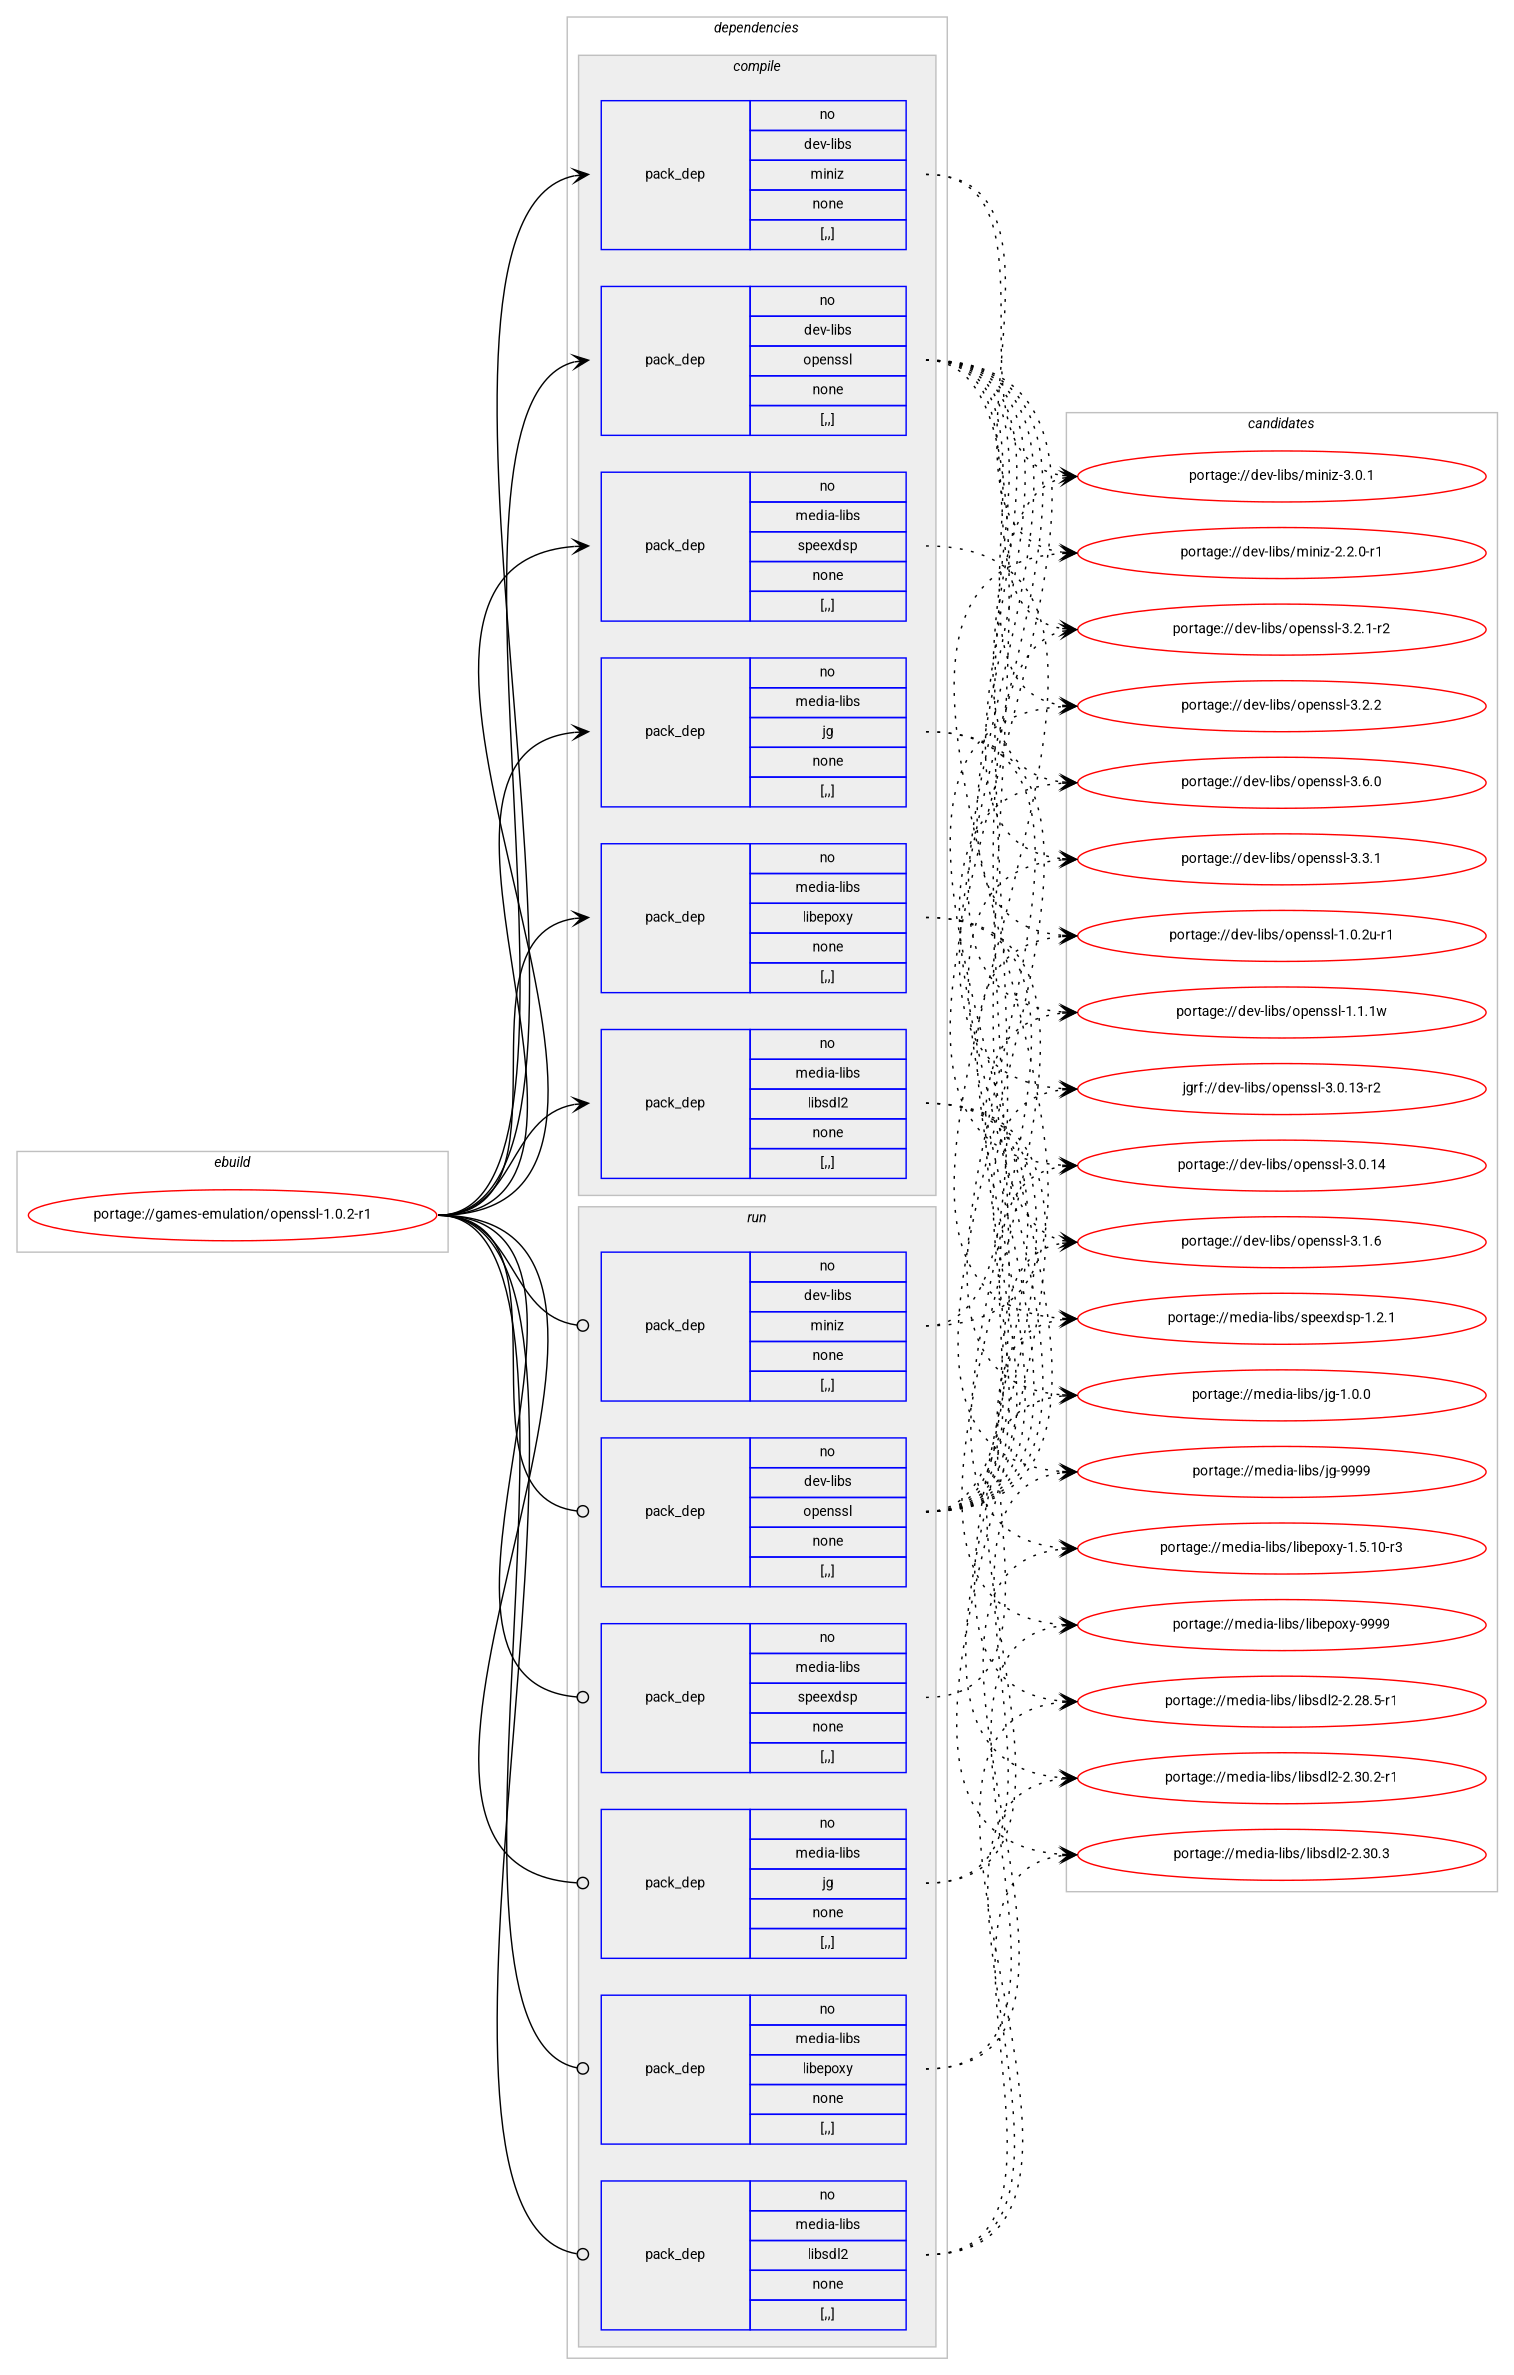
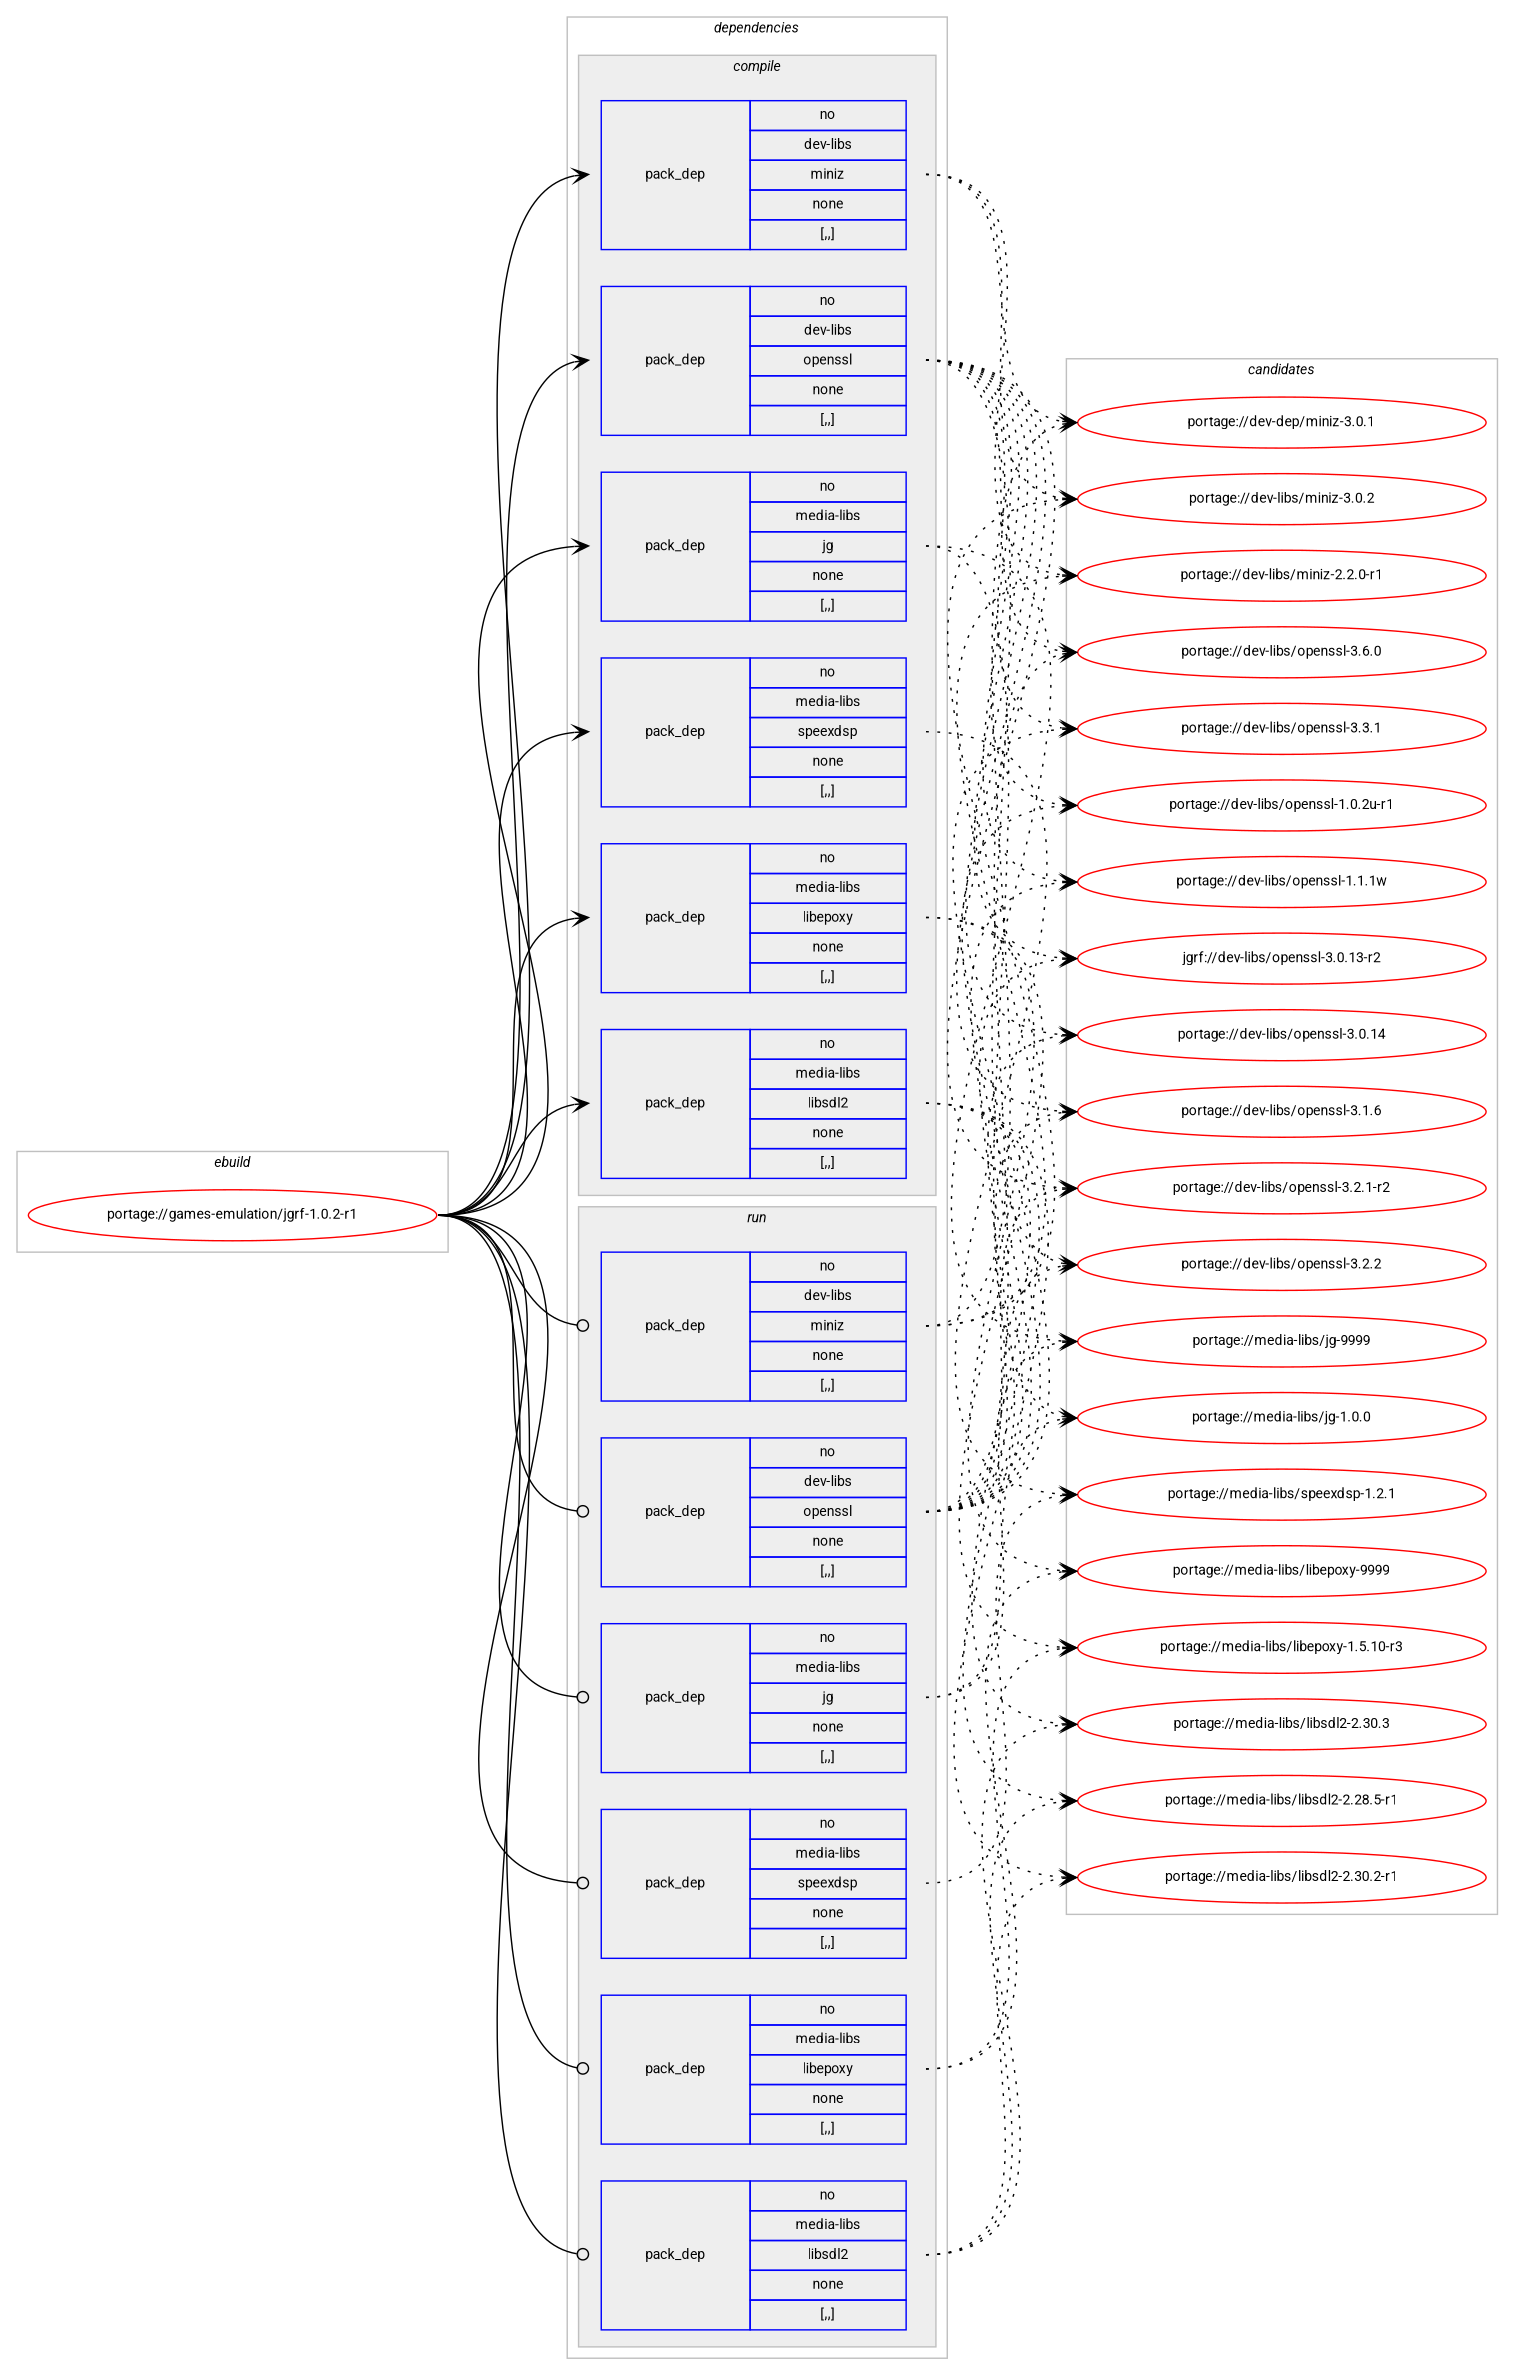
node "portage://dev-libs/miniz-3.0.1": label "portage://dev-libs/miniz-3.0.1" -> "portage://dev-dep/miniz-3.0.1"
node "portage://dev-libs/miniz-3.0.2": added
node "portage://games-emulation/openssl-1.0.2-r1": label "portage://games-emulation/openssl-1.0.2-r1" -> "portage://games-emulation/jgrf-1.0.2-r1"
